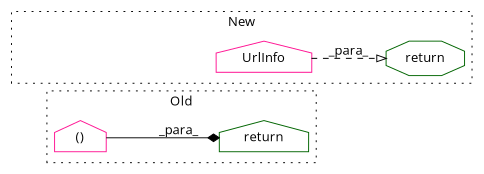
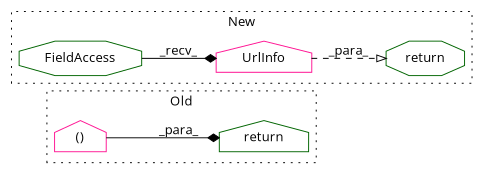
node "FieldAccess": added
